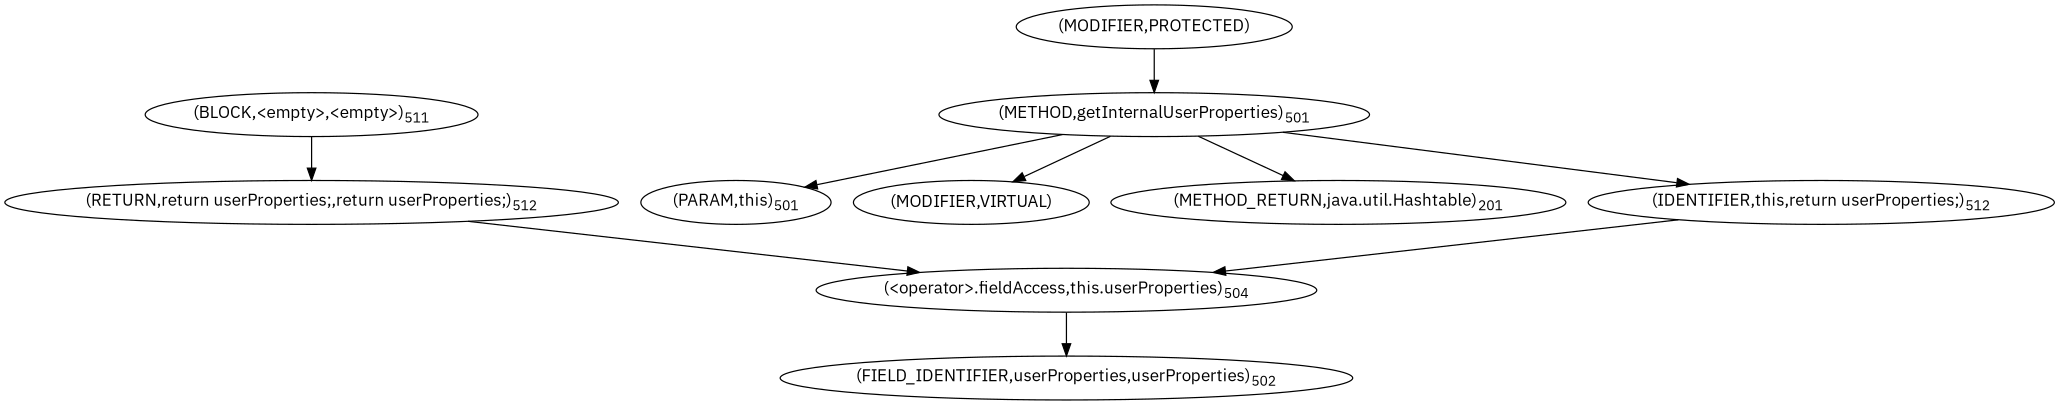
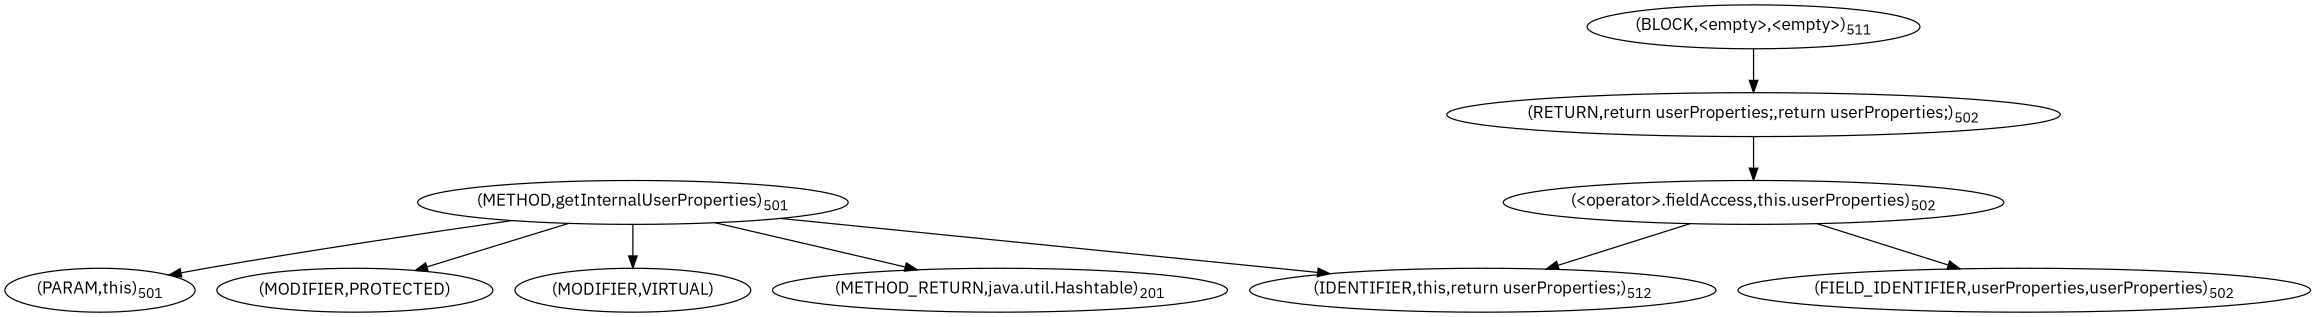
edge "(MODIFIER,PROTECTED)" -> "(METHOD,getInternalUserProperties)": reversed
node "(RETURN,return userProperties;,return userProperties;)": text "512" -> "502"
edge "(IDENTIFIER,this,return userProperties;)" -> "(<operator>.fieldAccess,this.userProperties)": reversed
node "(<operator>.fieldAccess,this.userProperties)": text "504" -> "502"
